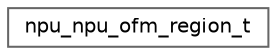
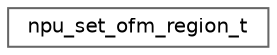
node "npu_npu_ofm_region_t": label "npu_npu_ofm_region_t" -> "npu_set_ofm_region_t"
